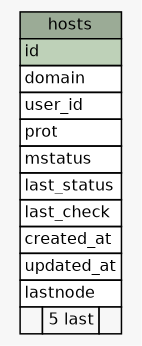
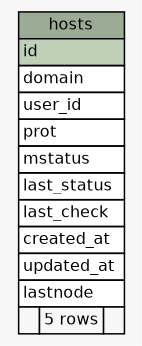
node "hosts": text "5 last" -> "5 rows"
